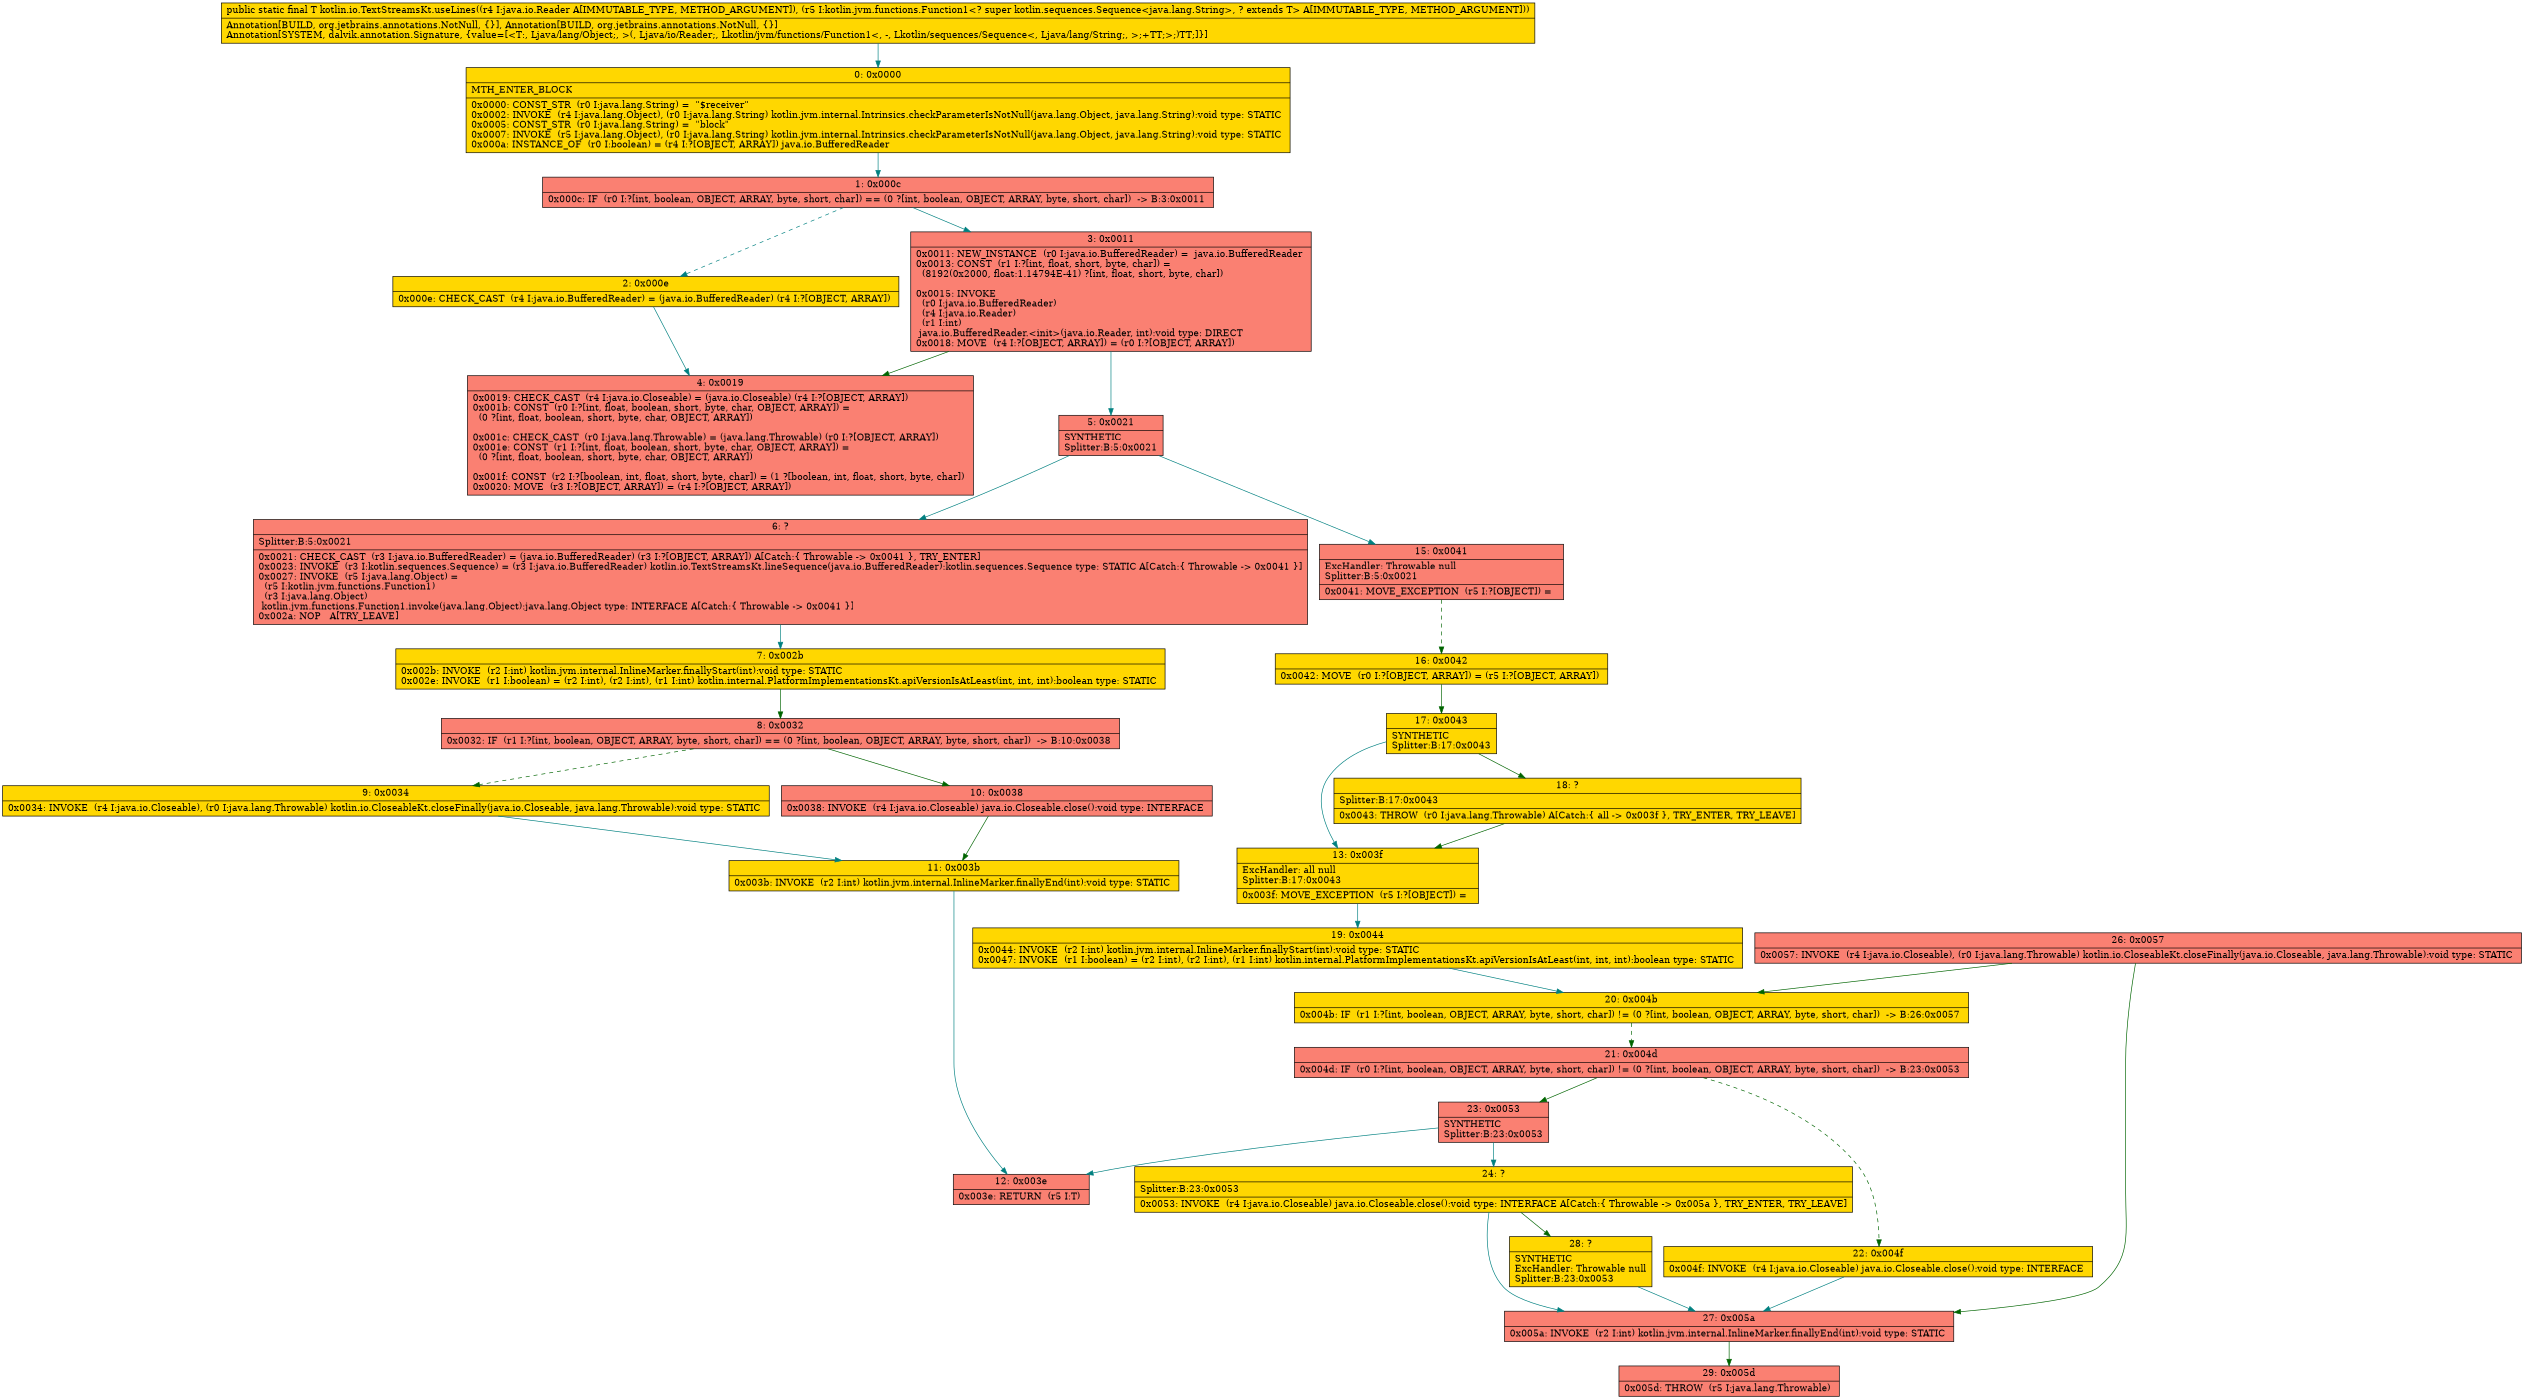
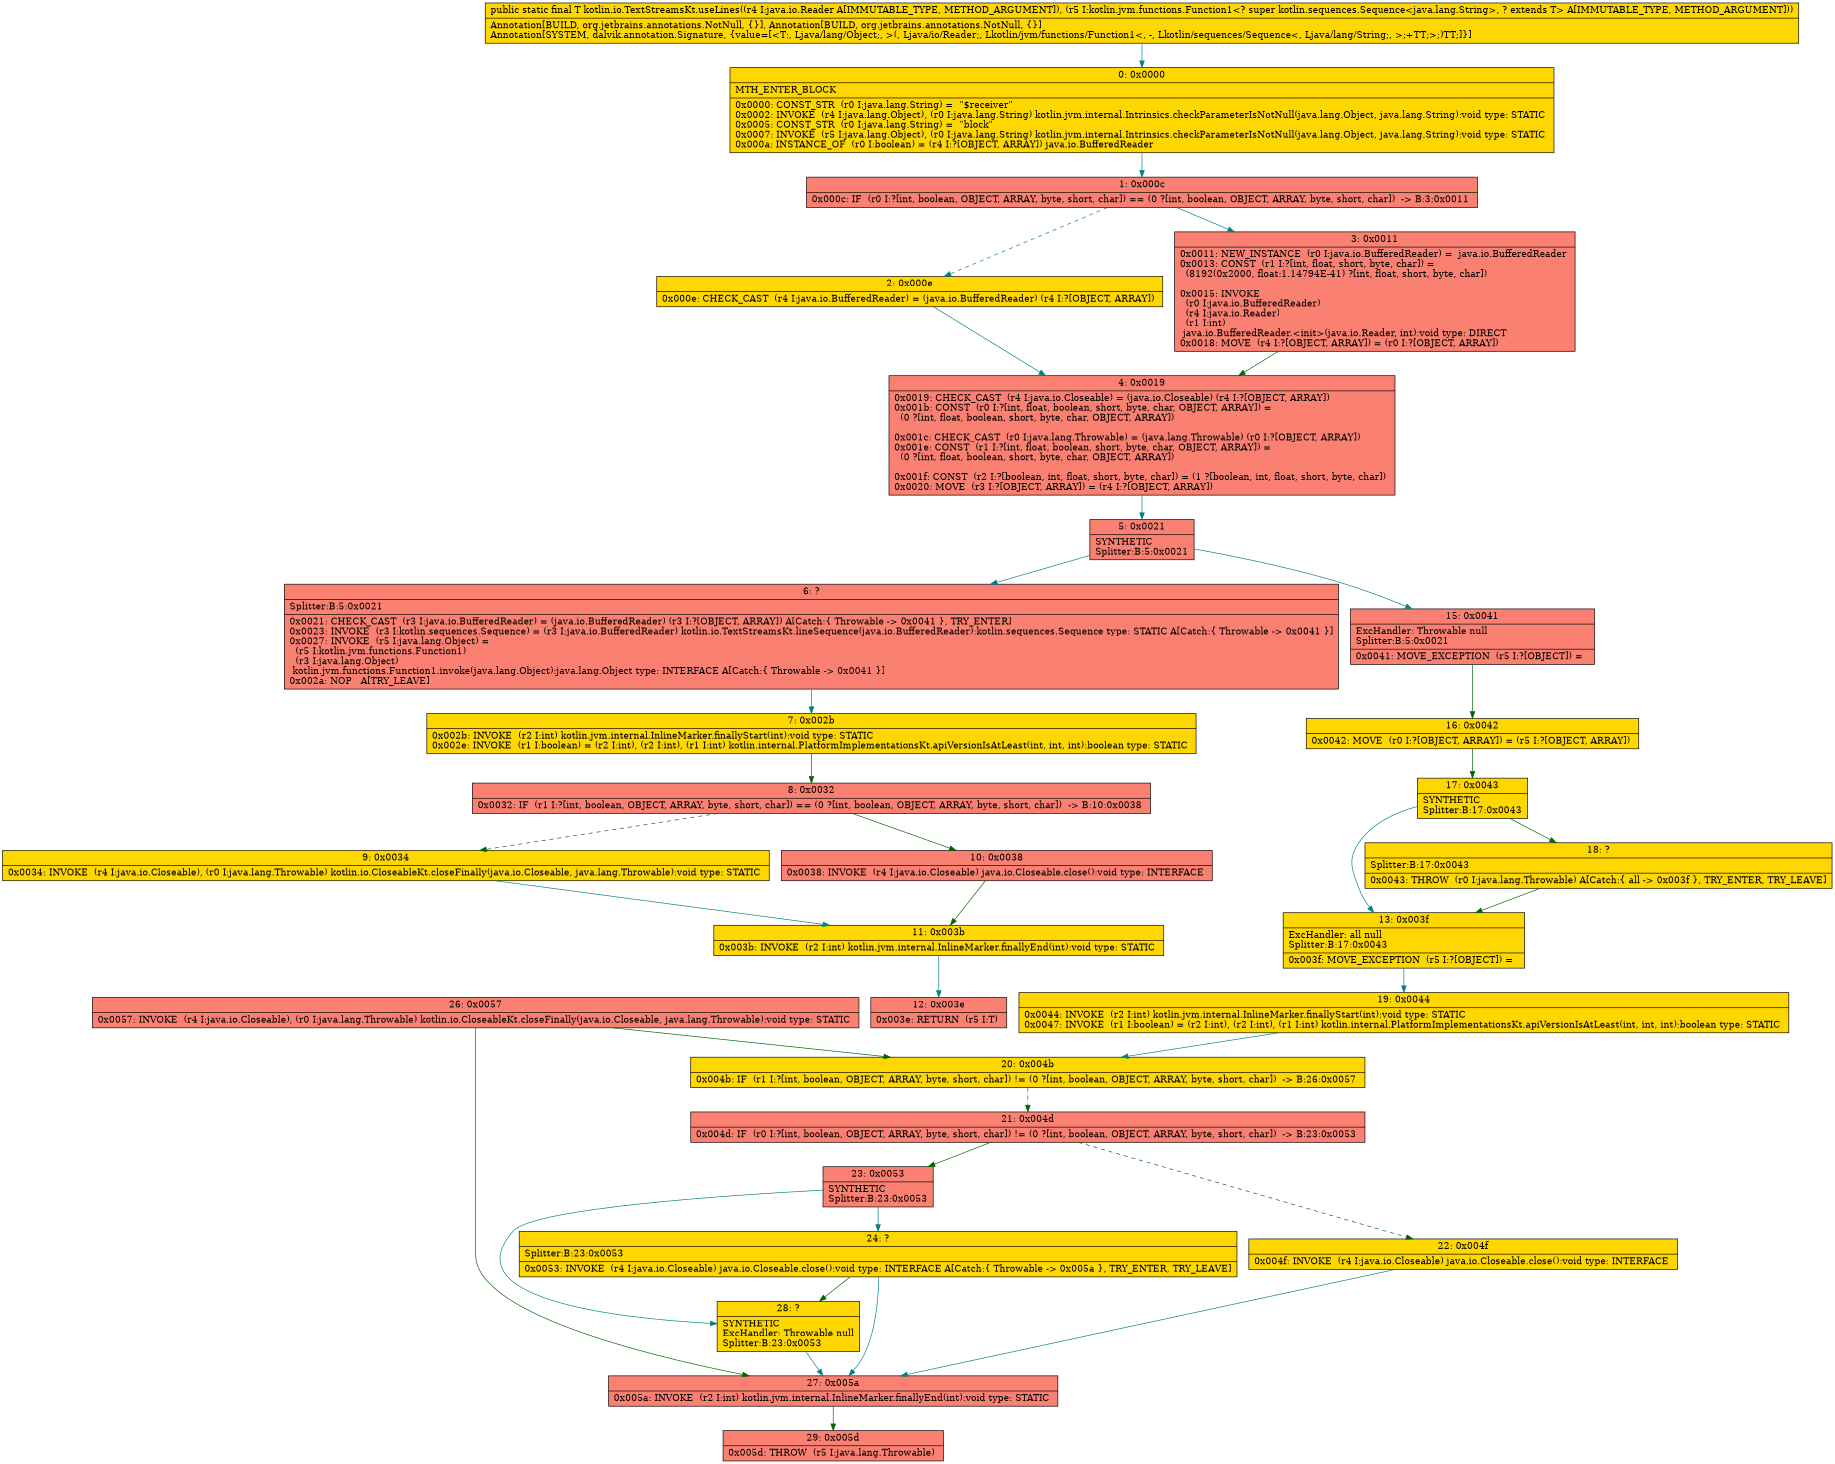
edge "3: 0x0011" -> "5: 0x0021": now "4: 0x0019" -> "5: 0x0021"
edge "15: 0x0041" -> "16: 0x0042": style dashed -> solid
edge "23: 0x0053" -> "12: 0x003e": now "23: 0x0053" -> "28: ?"
